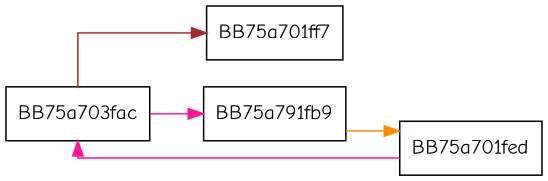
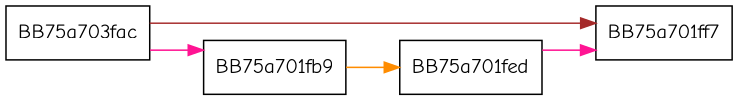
node "BB75a791fb9": label "BB75a791fb9" -> "BB75a701fb9"
edge "BB75a701fed" -> "BB75a703fac": now "BB75a701fed" -> "BB75a701ff7"
